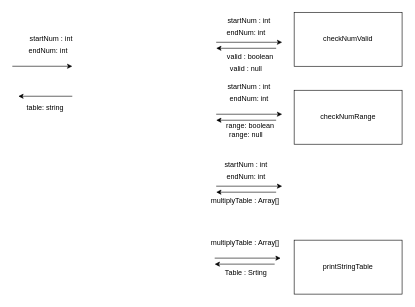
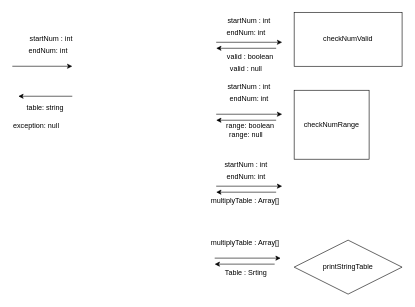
node "checkNumRange": size 108x54 -> 75x69
node "exception: null": added
node "printStringTable": shape rectangle -> diamond
